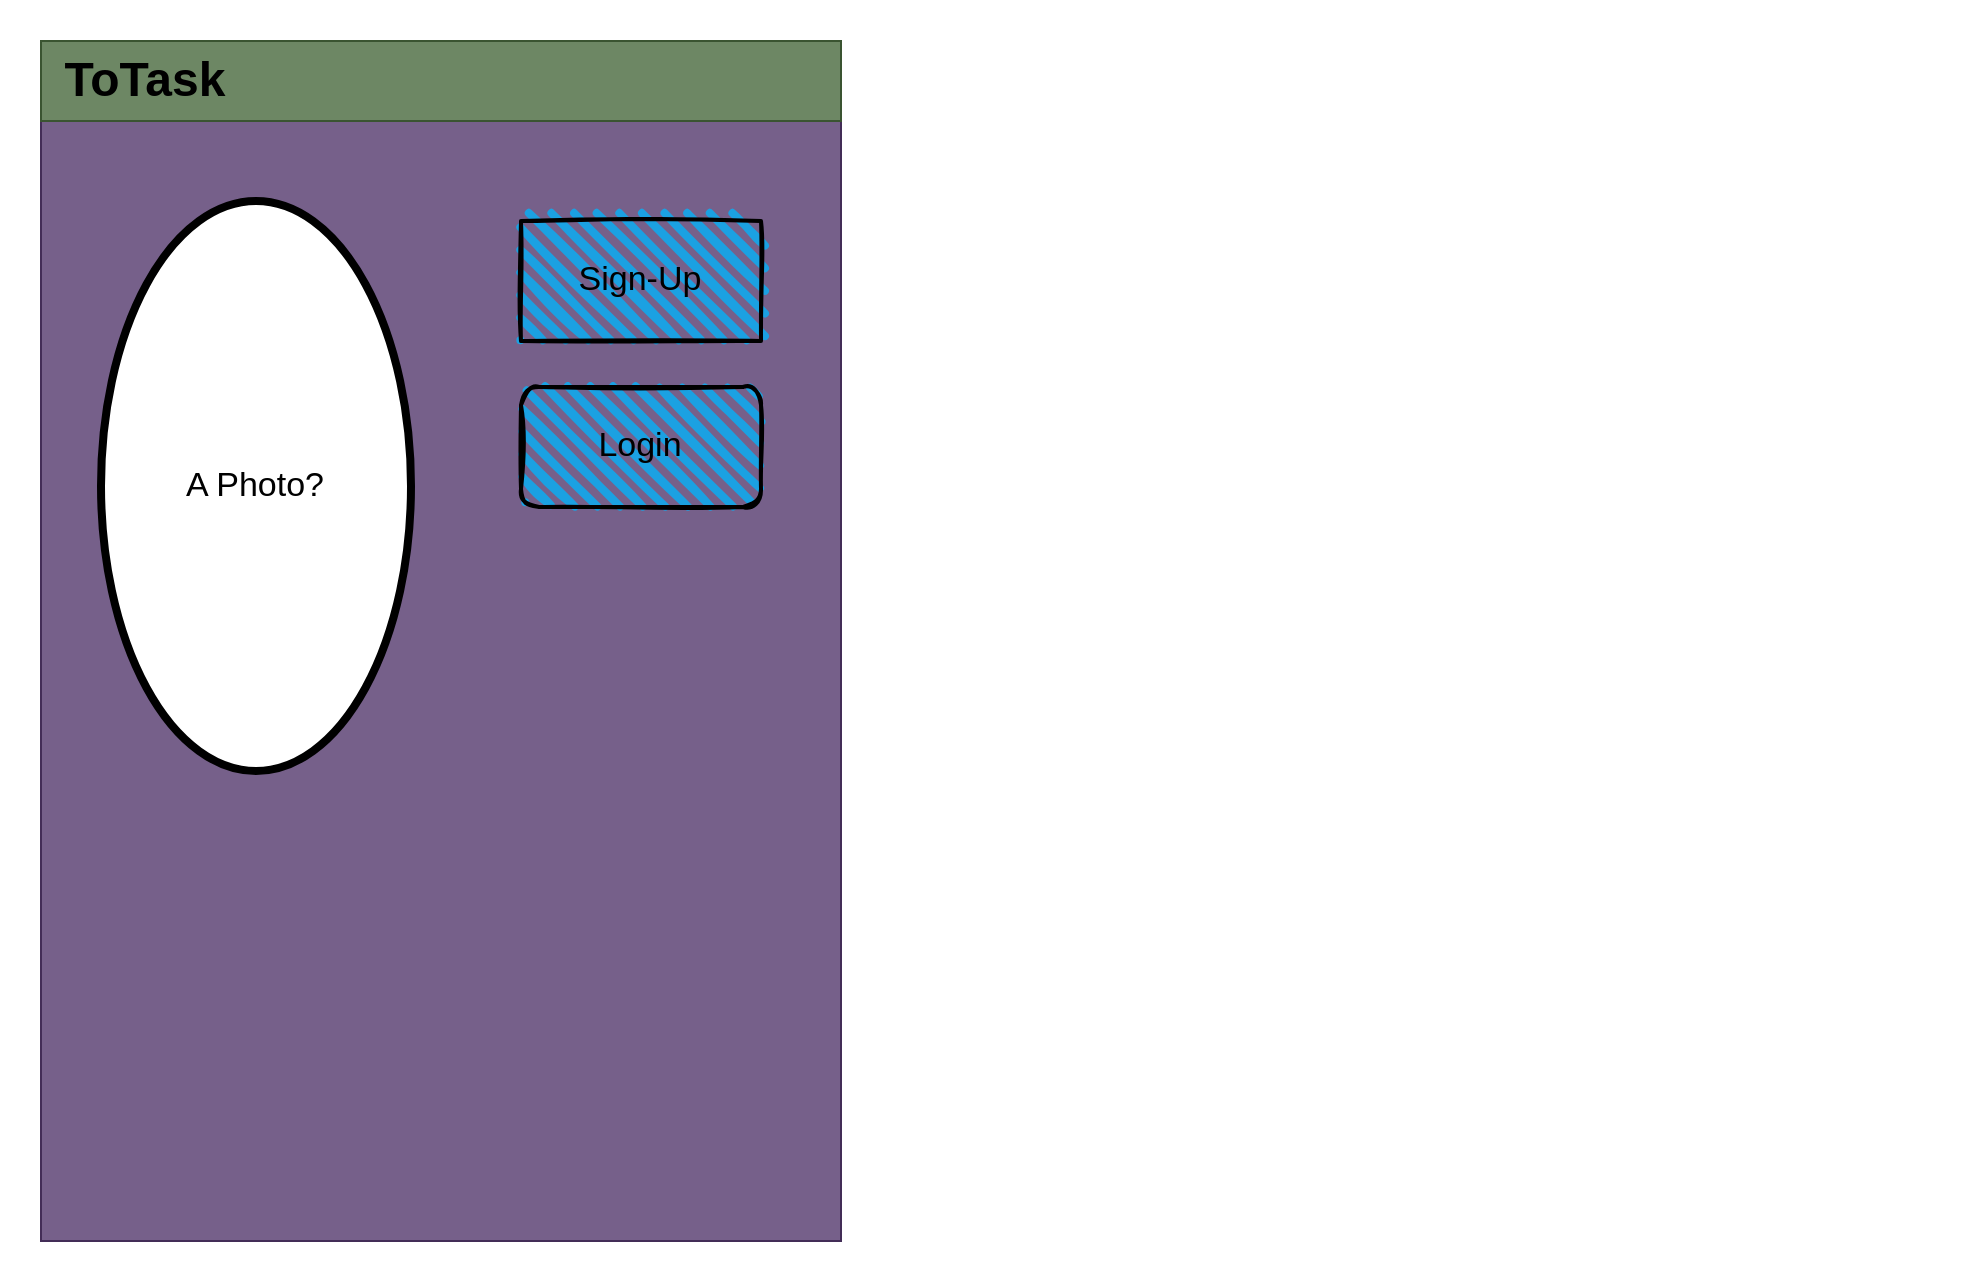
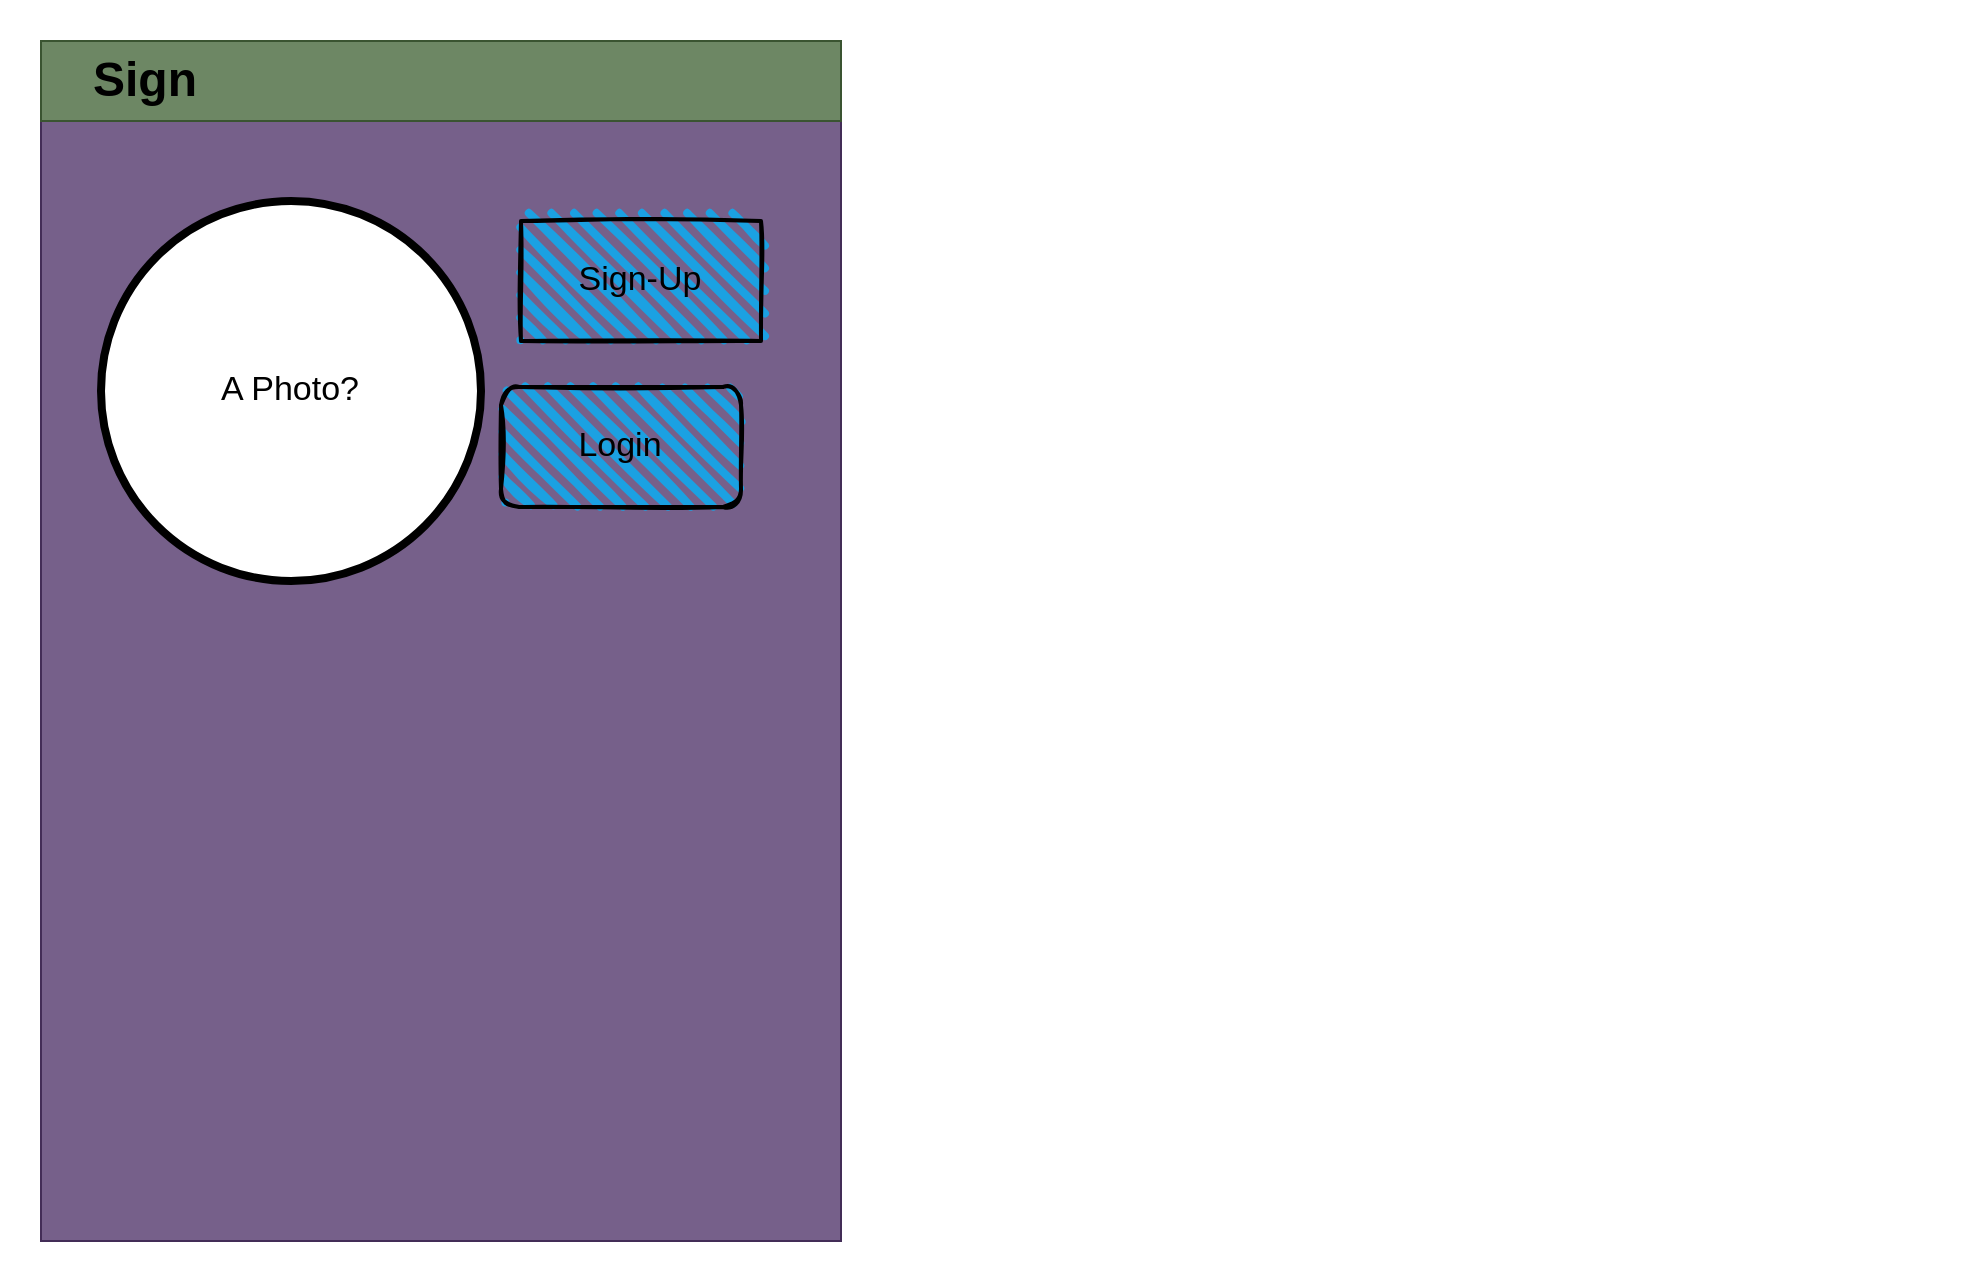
node "ToTask": label "ToTask" -> "Sign"
node "Login": moved (641, 447) -> (621, 447)
node "A Photo?": size 310x570 -> 380x380
